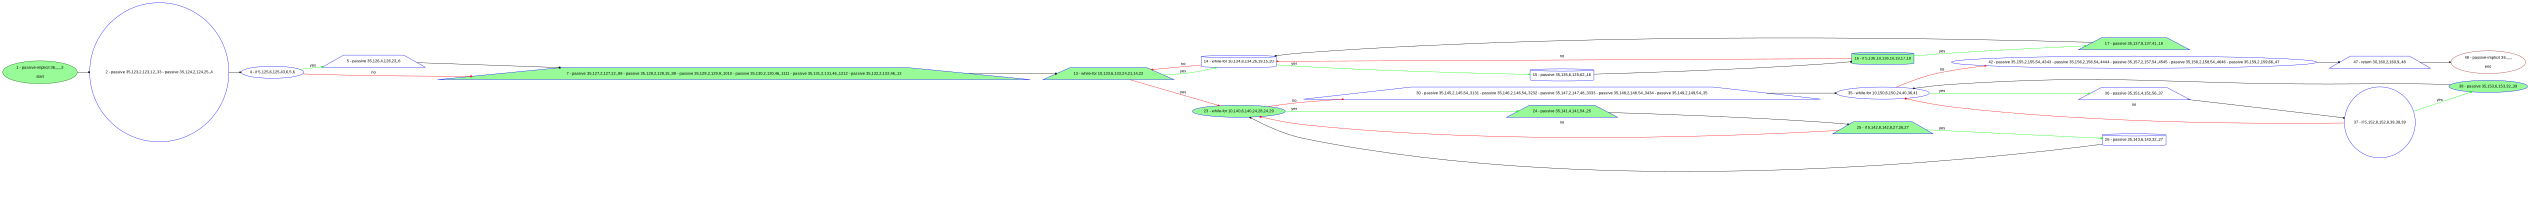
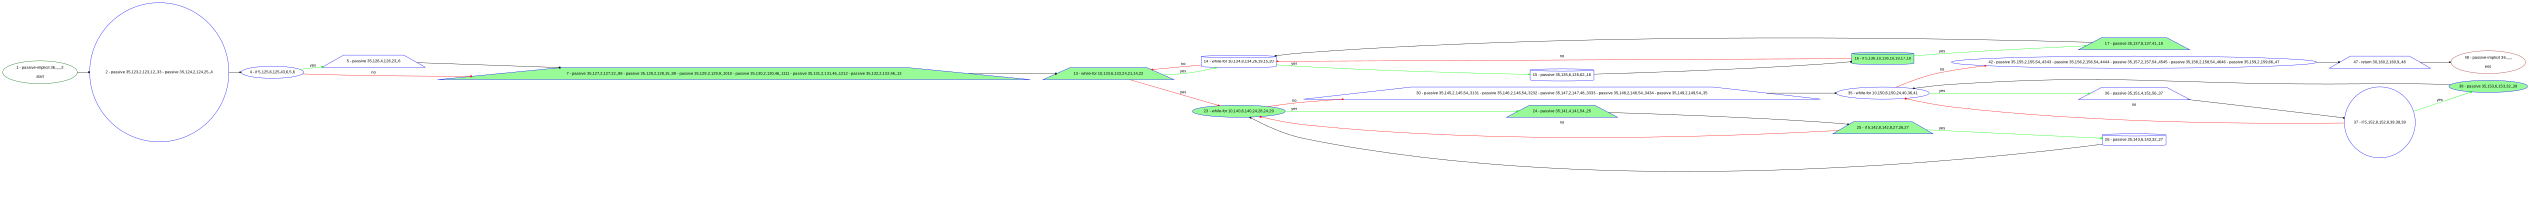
node "1 - passive-implicit 36,,,,,,2 start": fillcolor palegreen -> white
